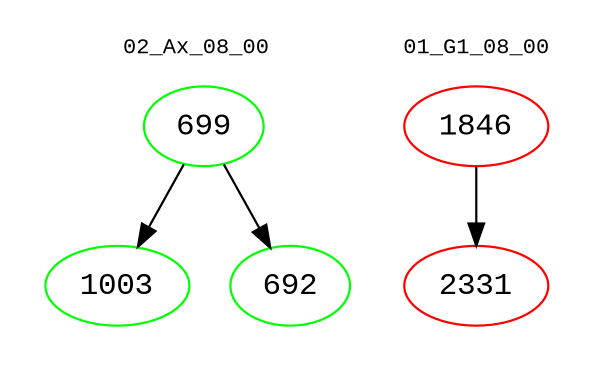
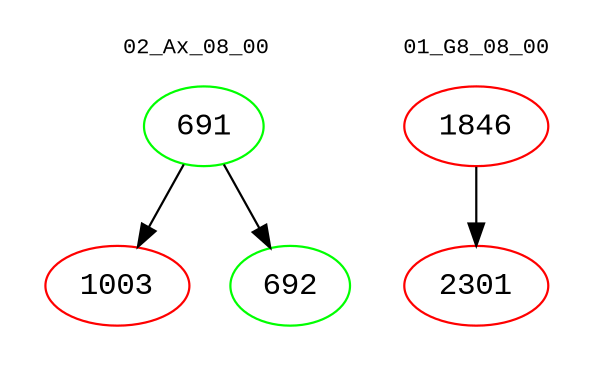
cluster "01_G1_08_00": label "01_G1_08_00" -> "01_G8_08_00"
node "699": label "699" -> "691"
node "1003": color green -> red
node "2331": label "2331" -> "2301"
